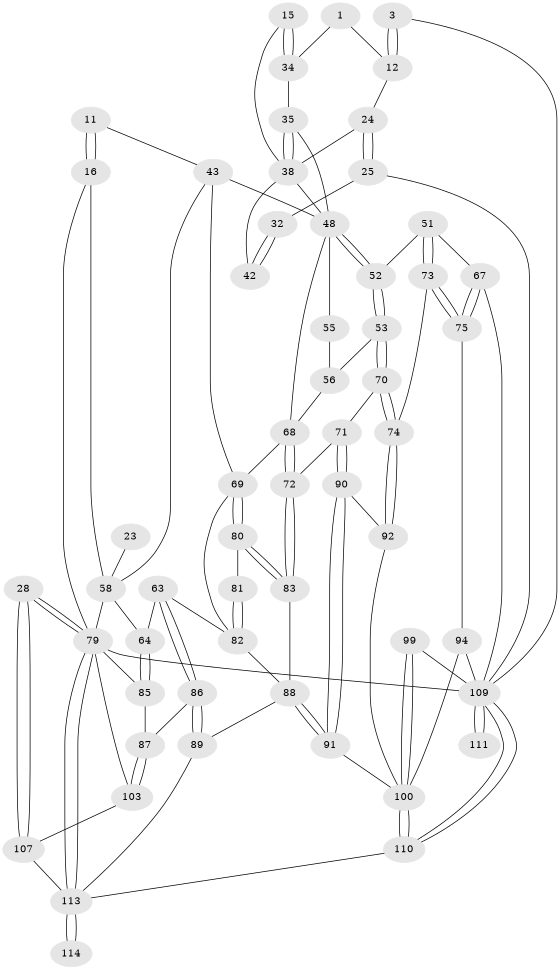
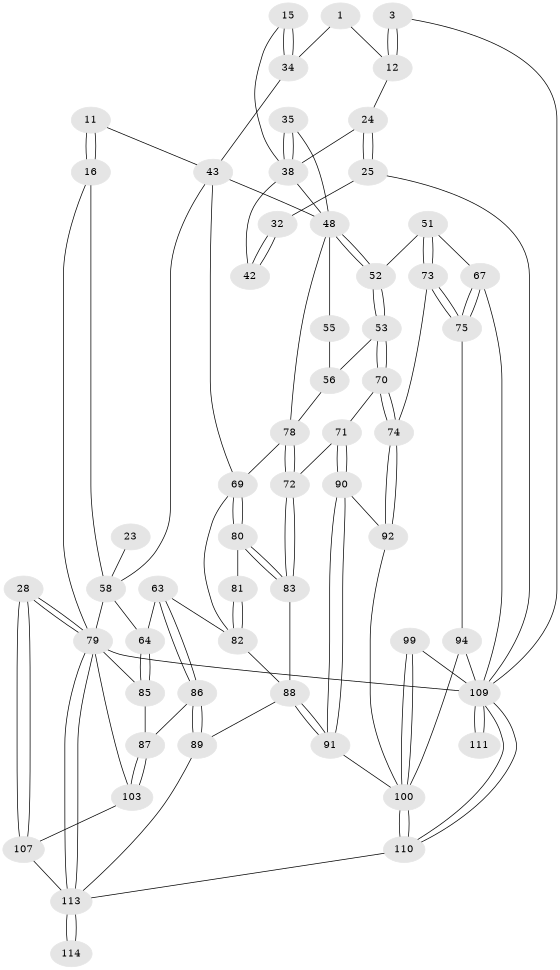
edge "34" -- "35": now "34" -- "43"
node "68": label "68" -> "78"
